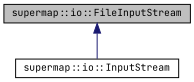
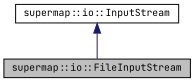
edge "supermap::io::InputStream" -> "supermap::io::FileInputStream": reversed
